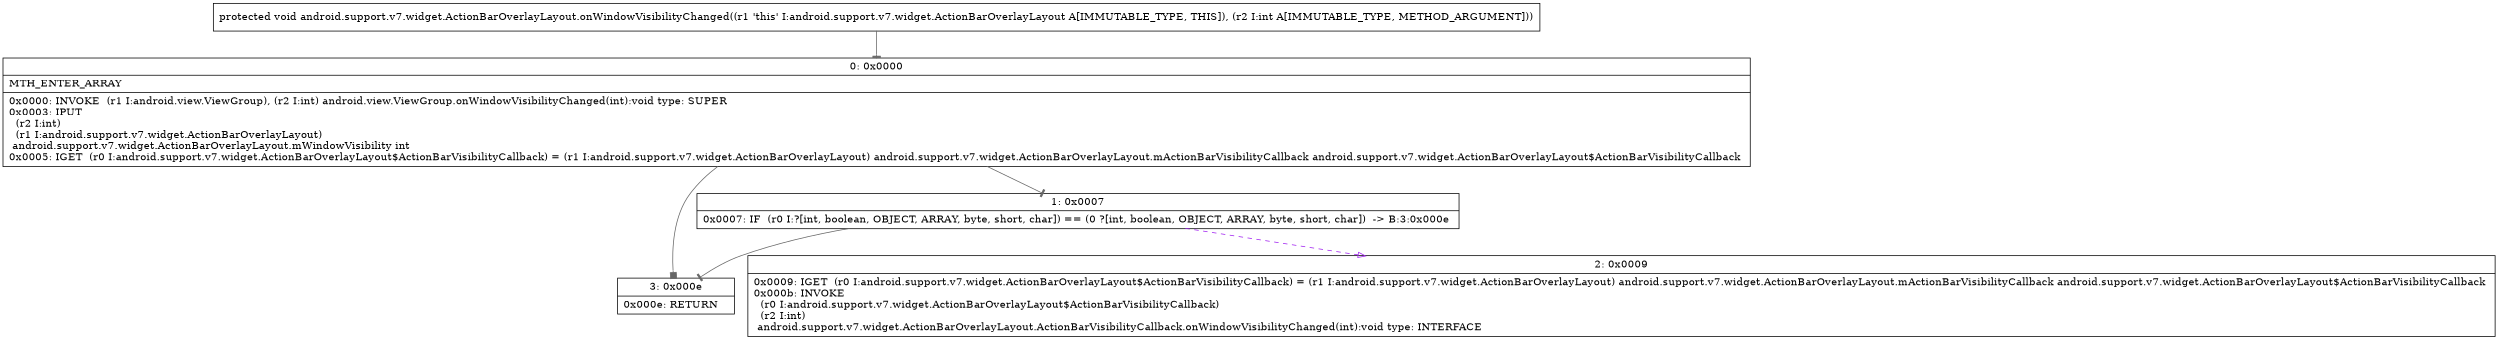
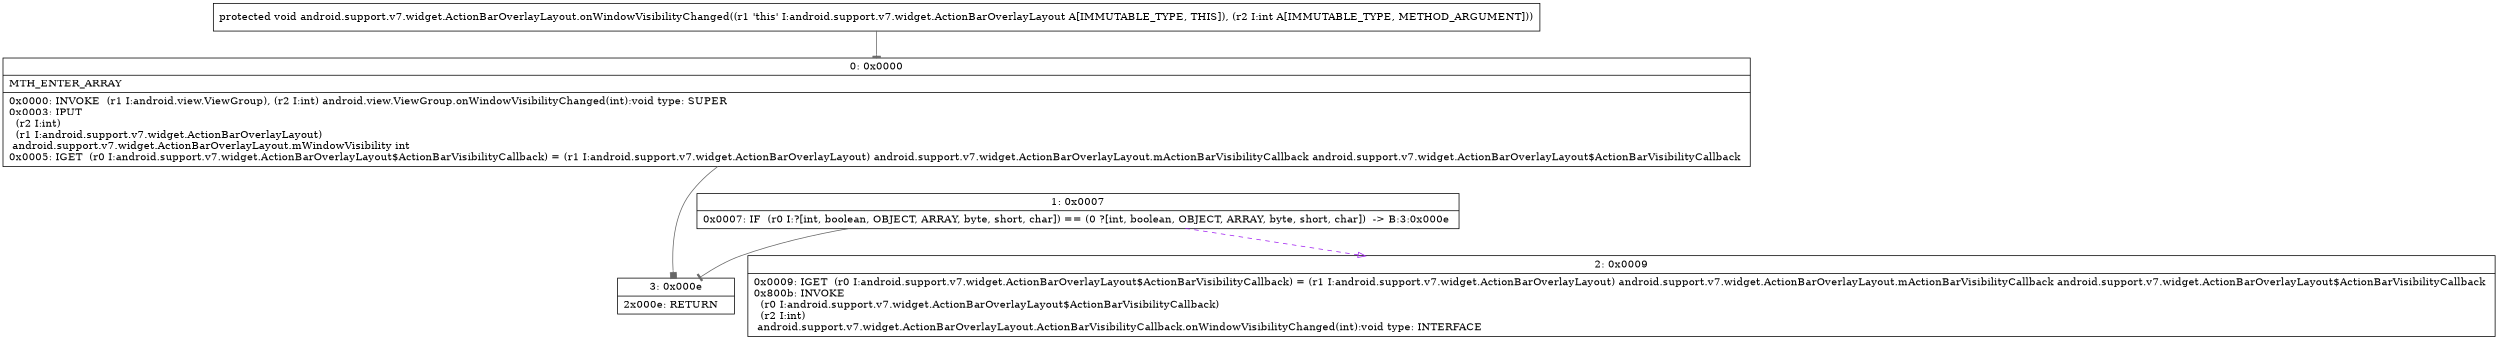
edge "0: 0x0000" -> "1: 0x0007": removed
node "2: 0x0009": text "0x000b: INVOKE" -> "0x800b: INVOKE"
node "3: 0x000e": text "0x000e: RETURN" -> "2x000e: RETURN"
